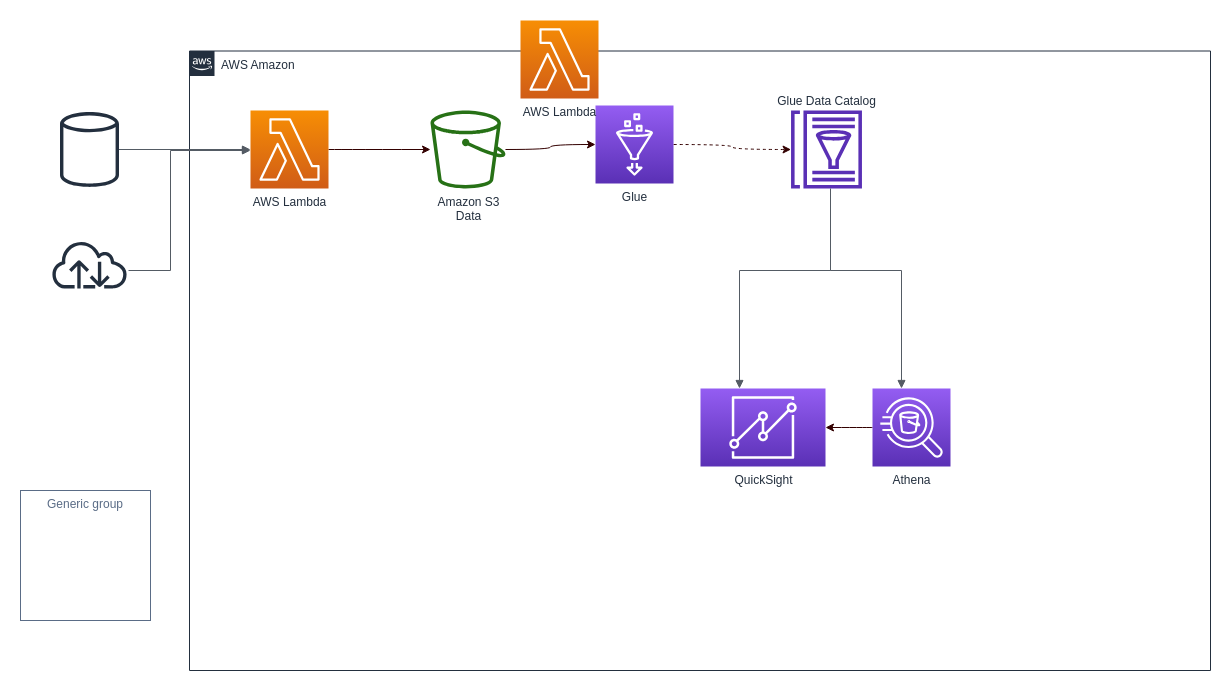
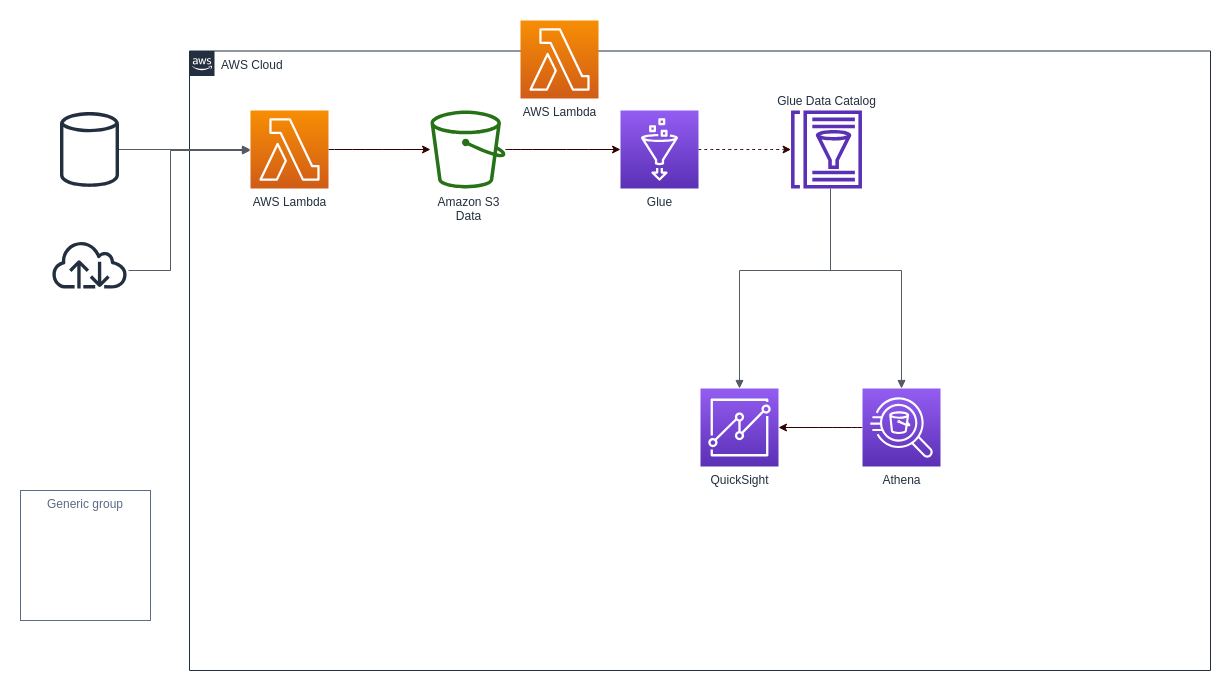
node "AWS Amazon": label "AWS Amazon" -> "AWS Cloud"
node "Glue": moved (635, 145) -> (660, 150)
node "QuickSight": size 125x78 -> 78x78
node "Athena": moved (912, 428) -> (902, 428)
